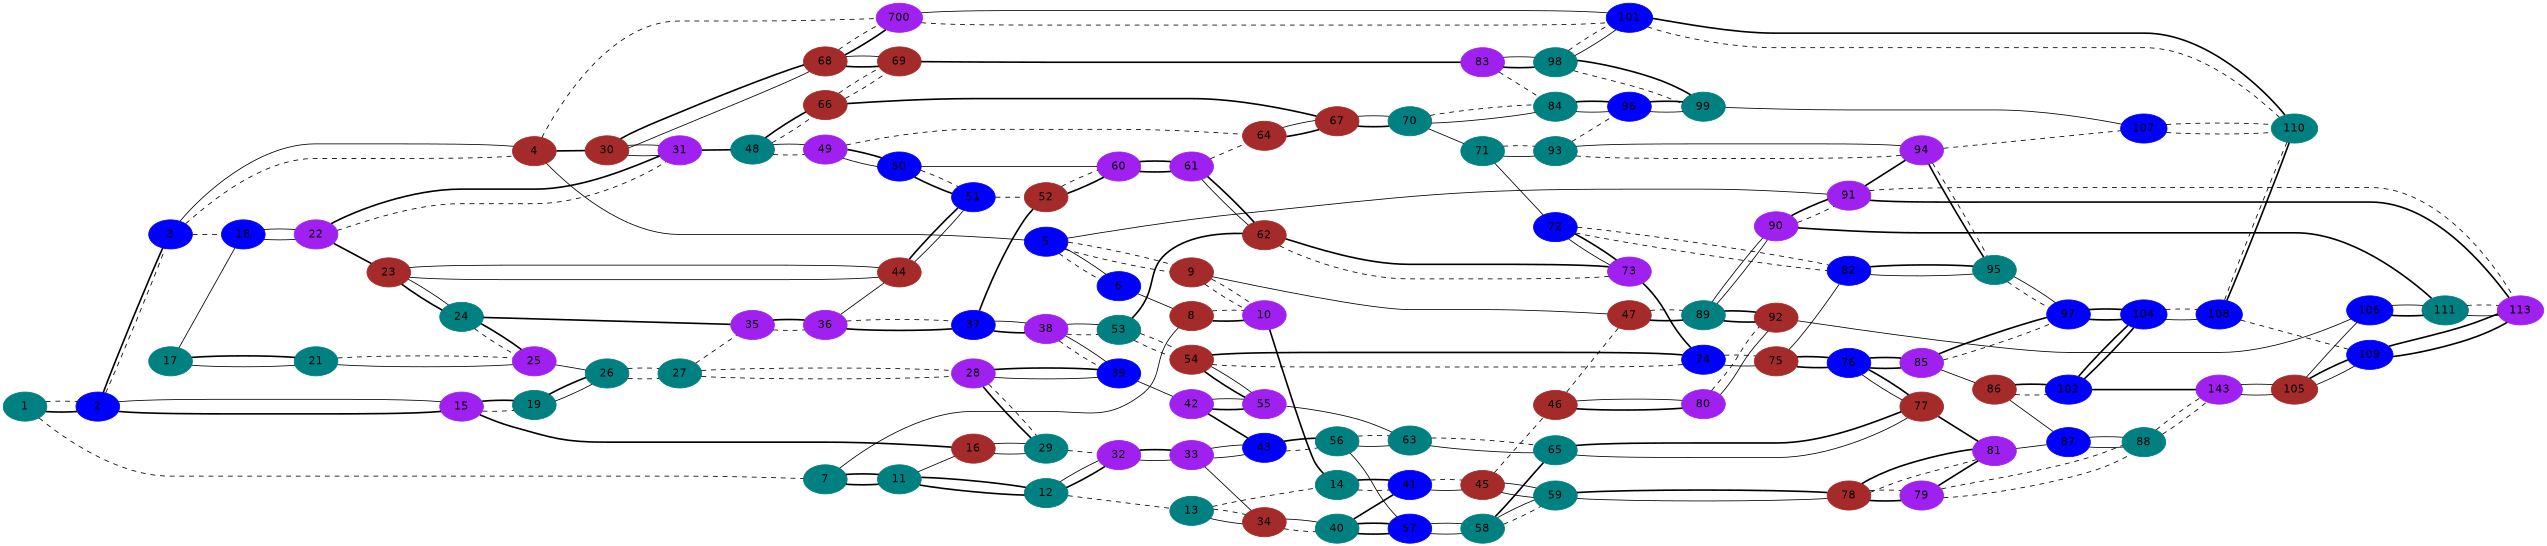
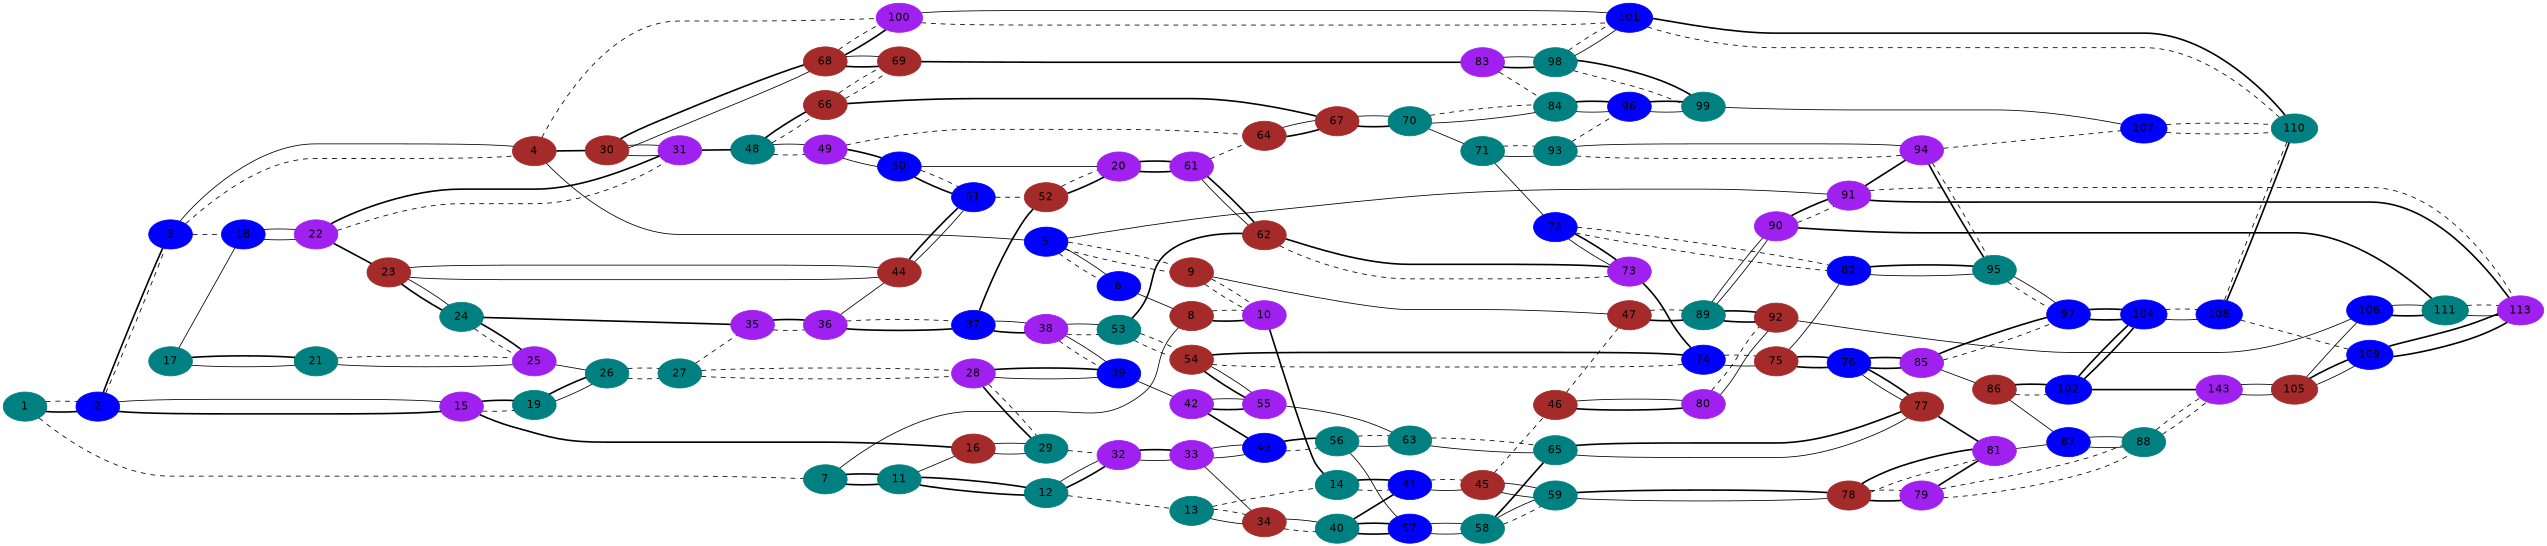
node "700": label "700" -> "100"
node "60": label "60" -> "20"
